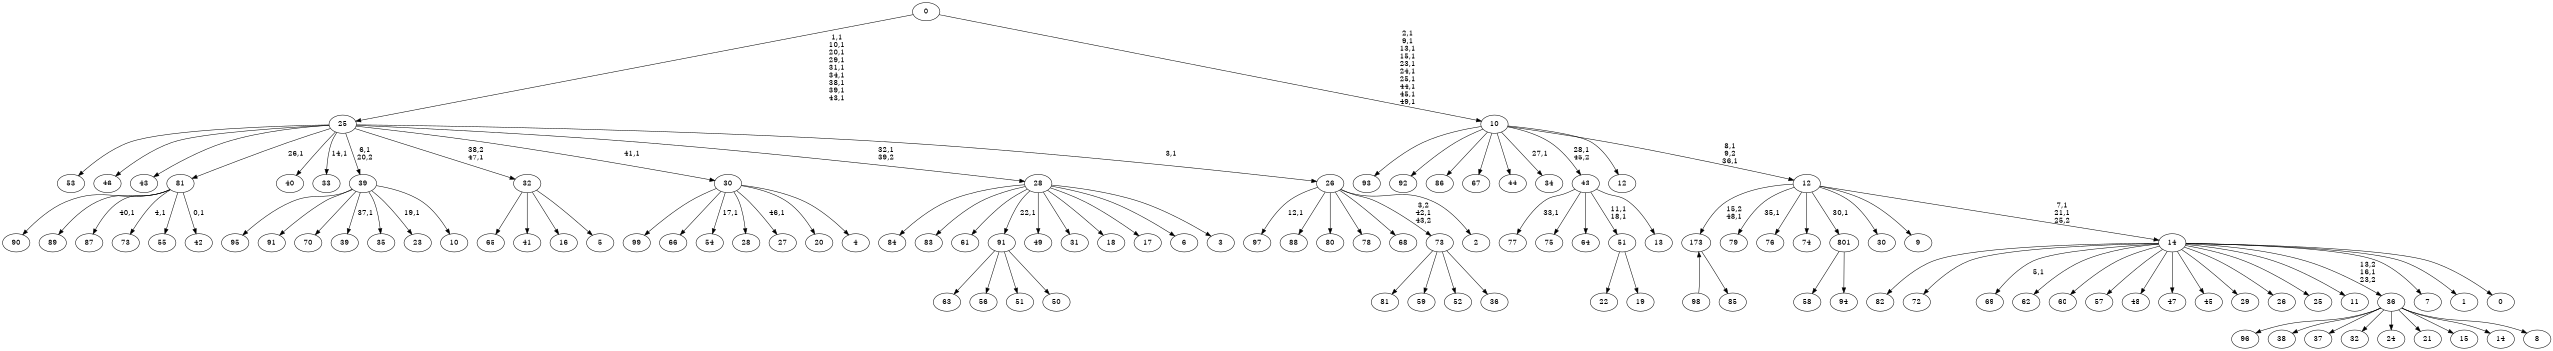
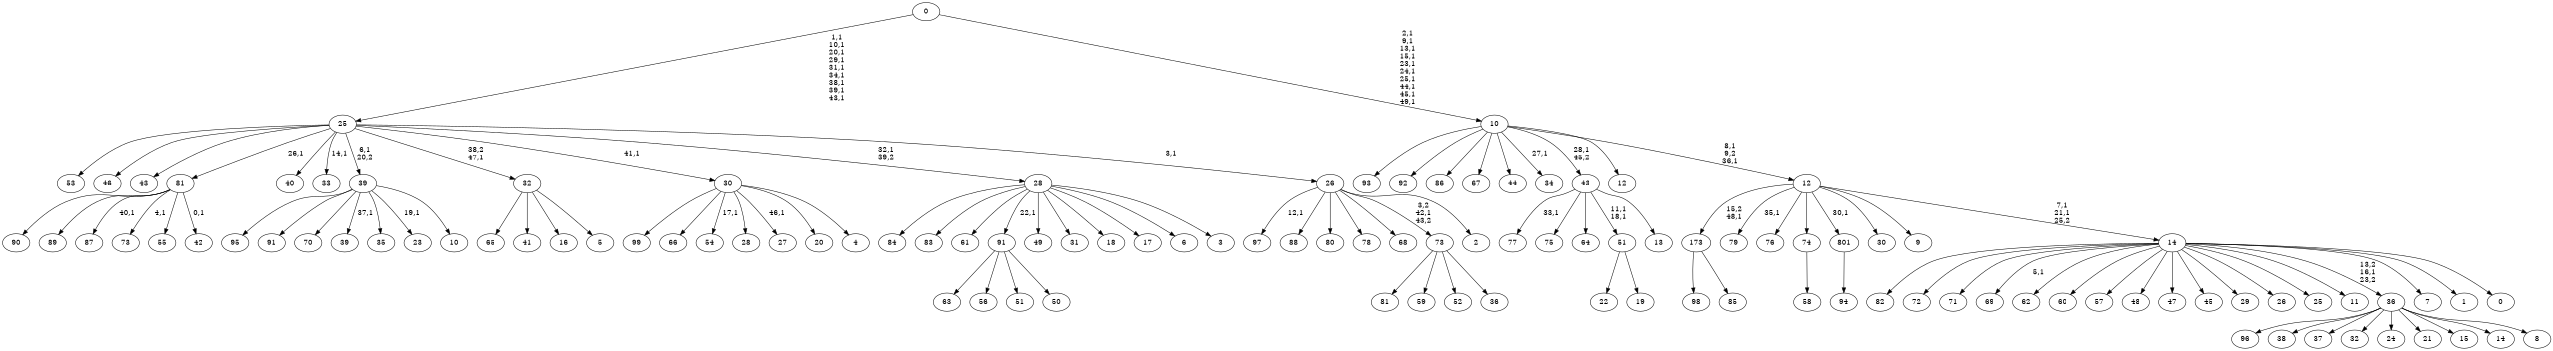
edge "801" -> "58": now "74" -> "58"
edge "98" -> "173": reversed
node "71": added
